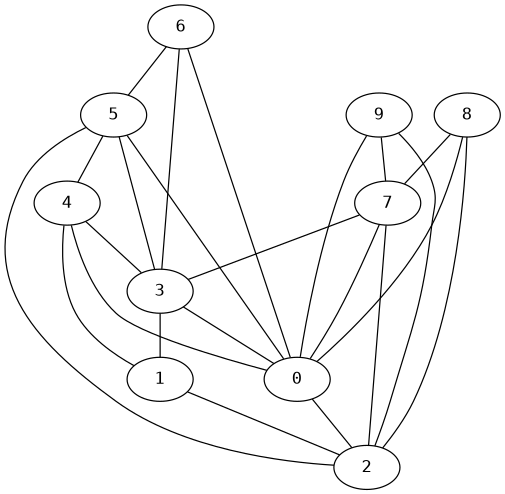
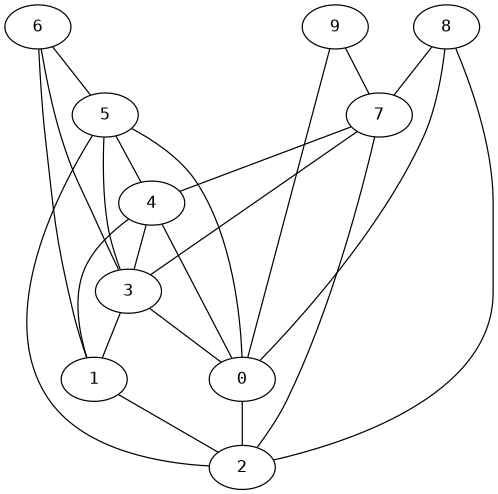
edge "6" -- "0": now "6" -- "1"
edge "9" -- "2": removed
edge "7" -- "0": now "7" -- "4"
